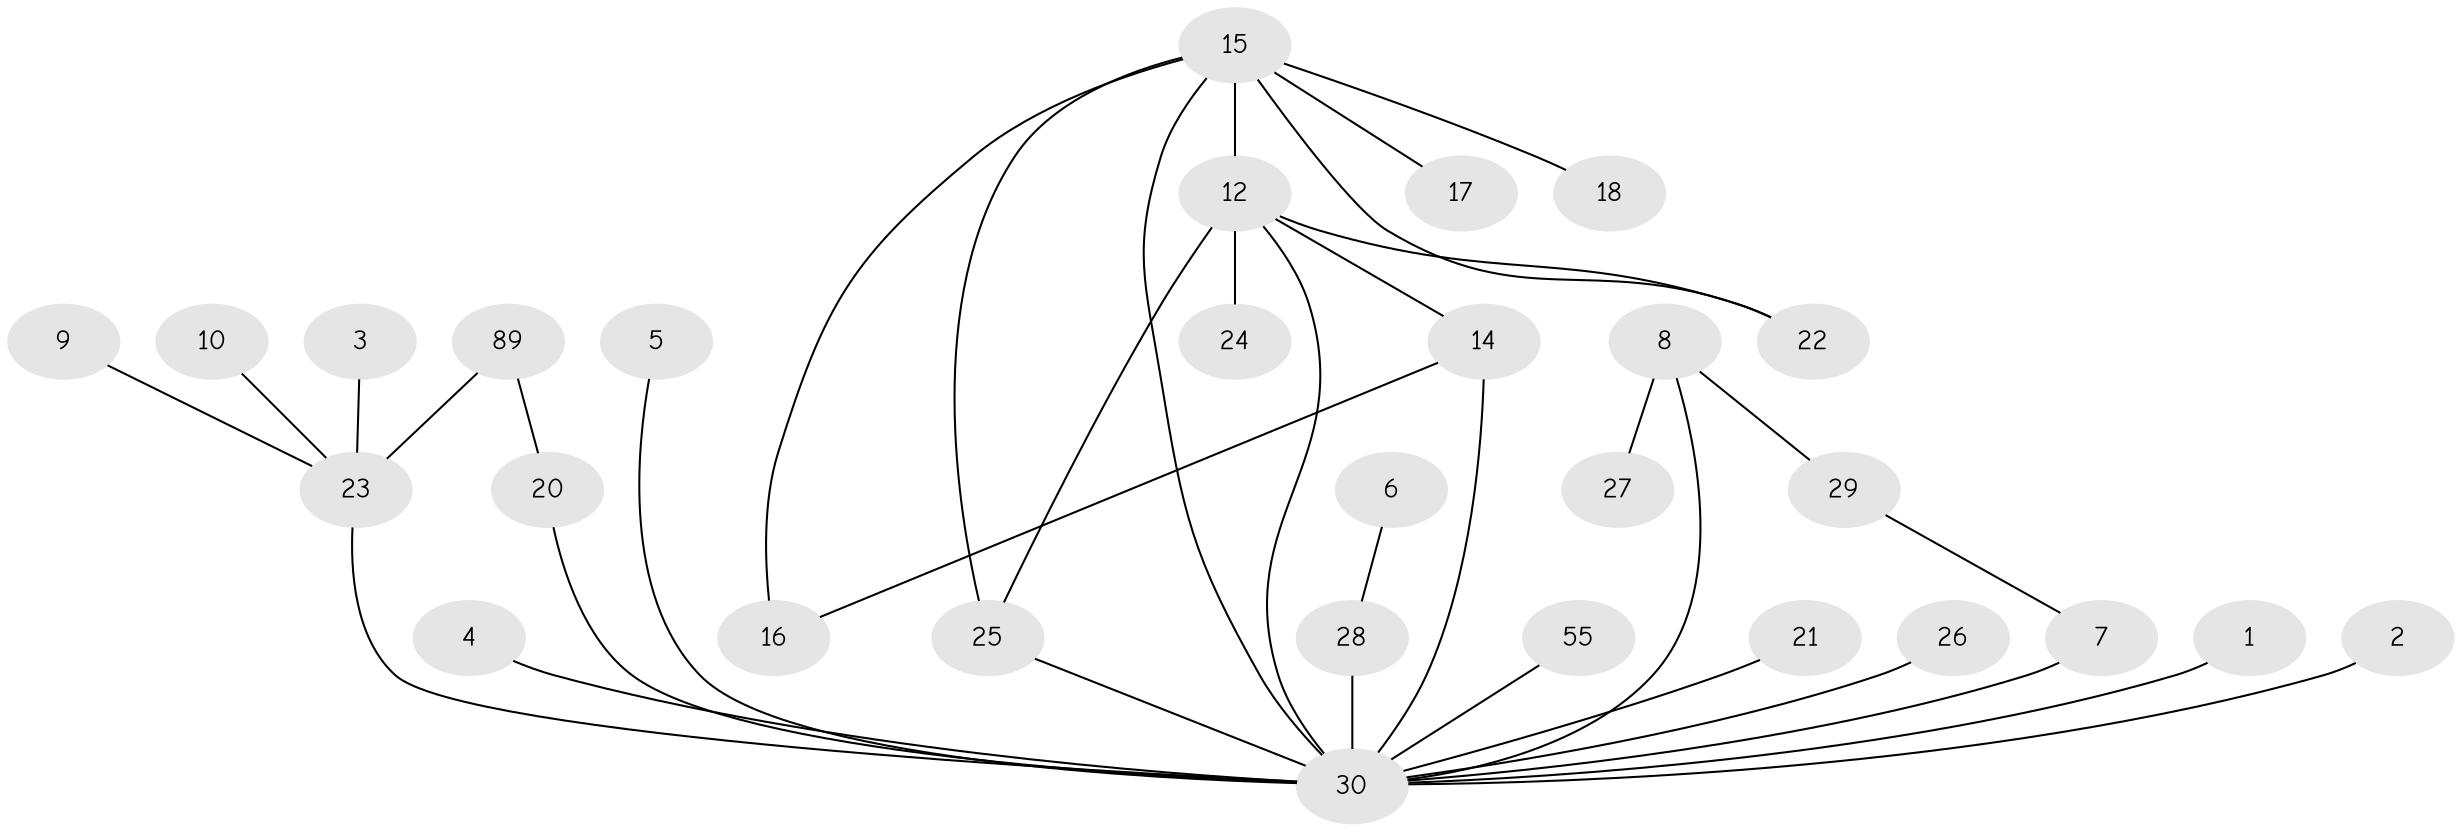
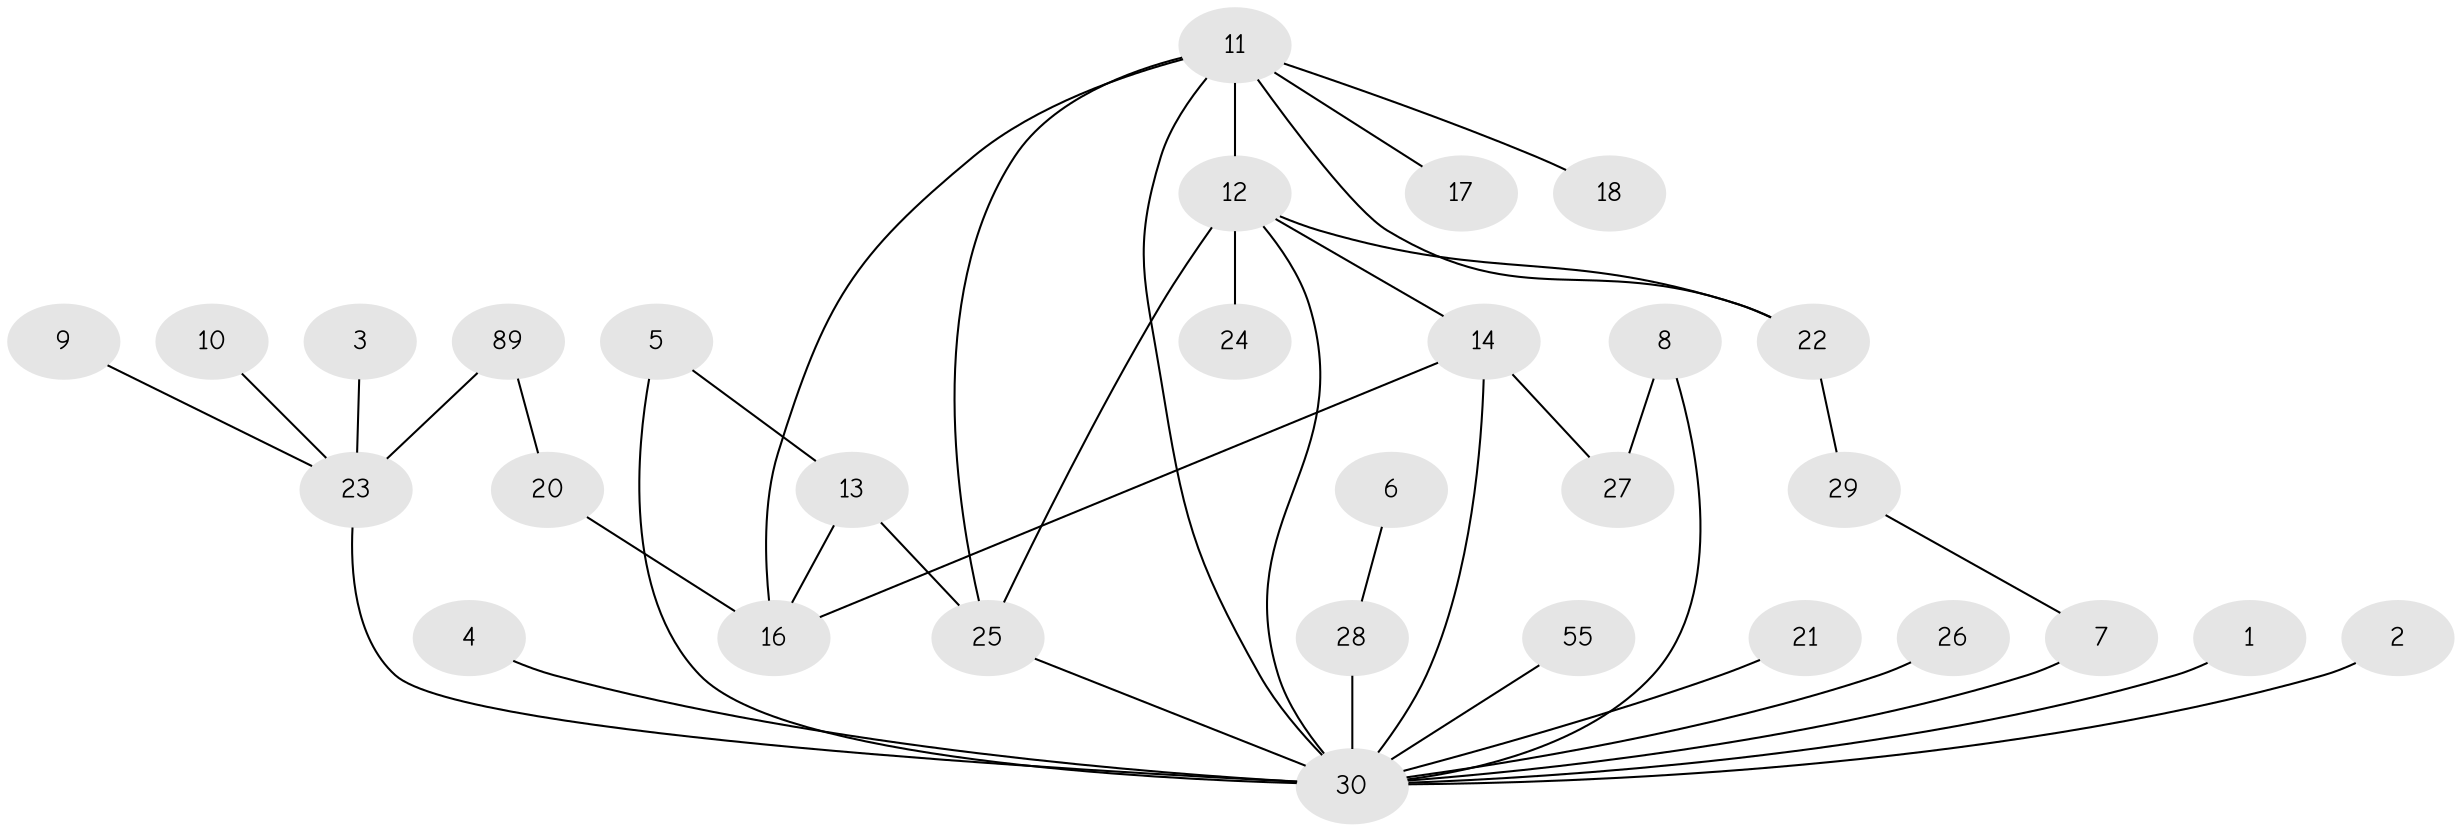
node "15": label "15" -> "11"
edge "14" -- "27": added
edge "8" -- "29": now "22" -- "29"
node "13": added
edge "20" -- "30": now "20" -- "16"
